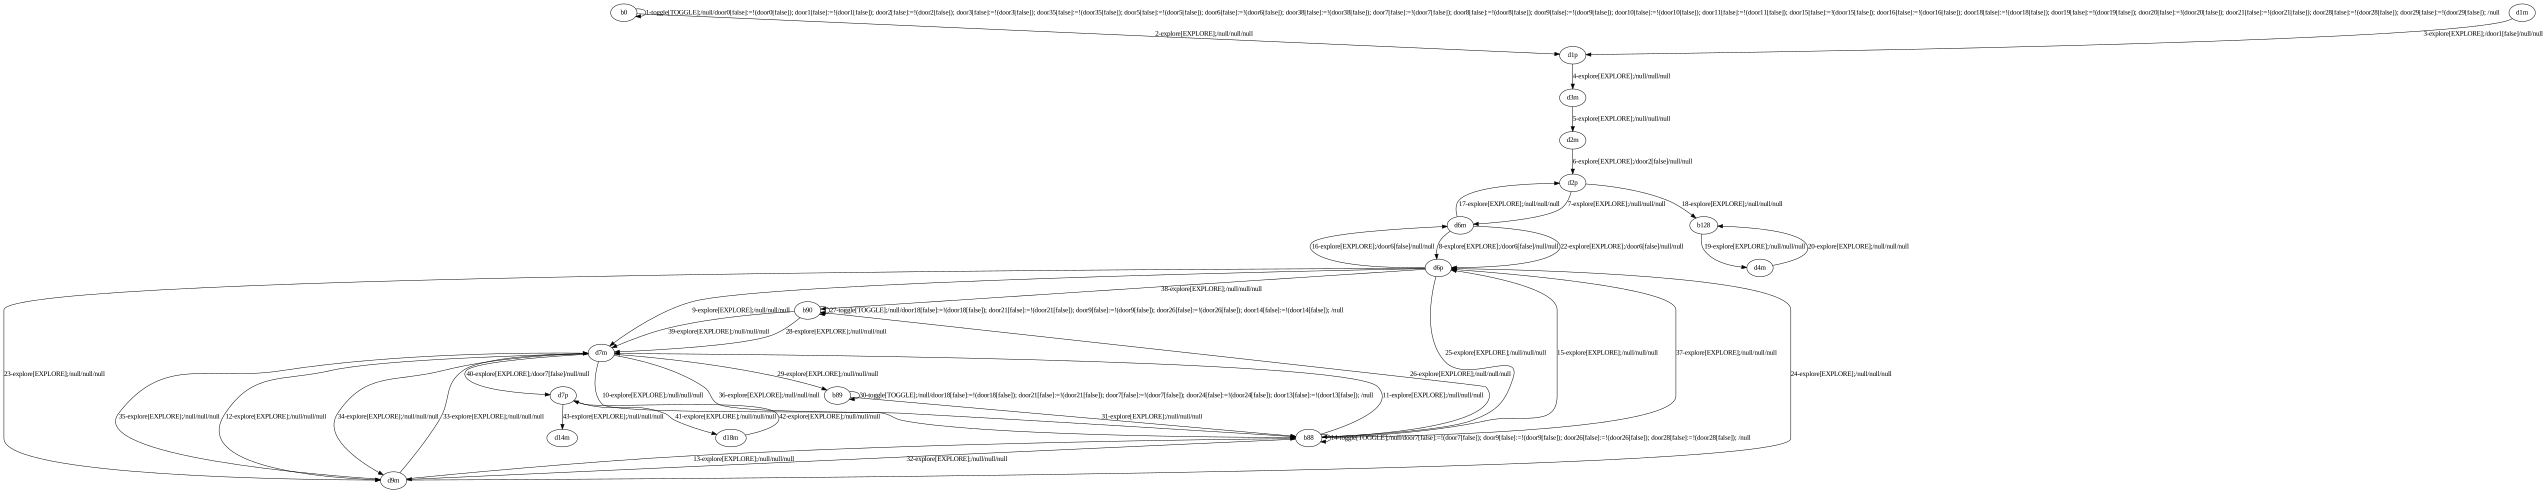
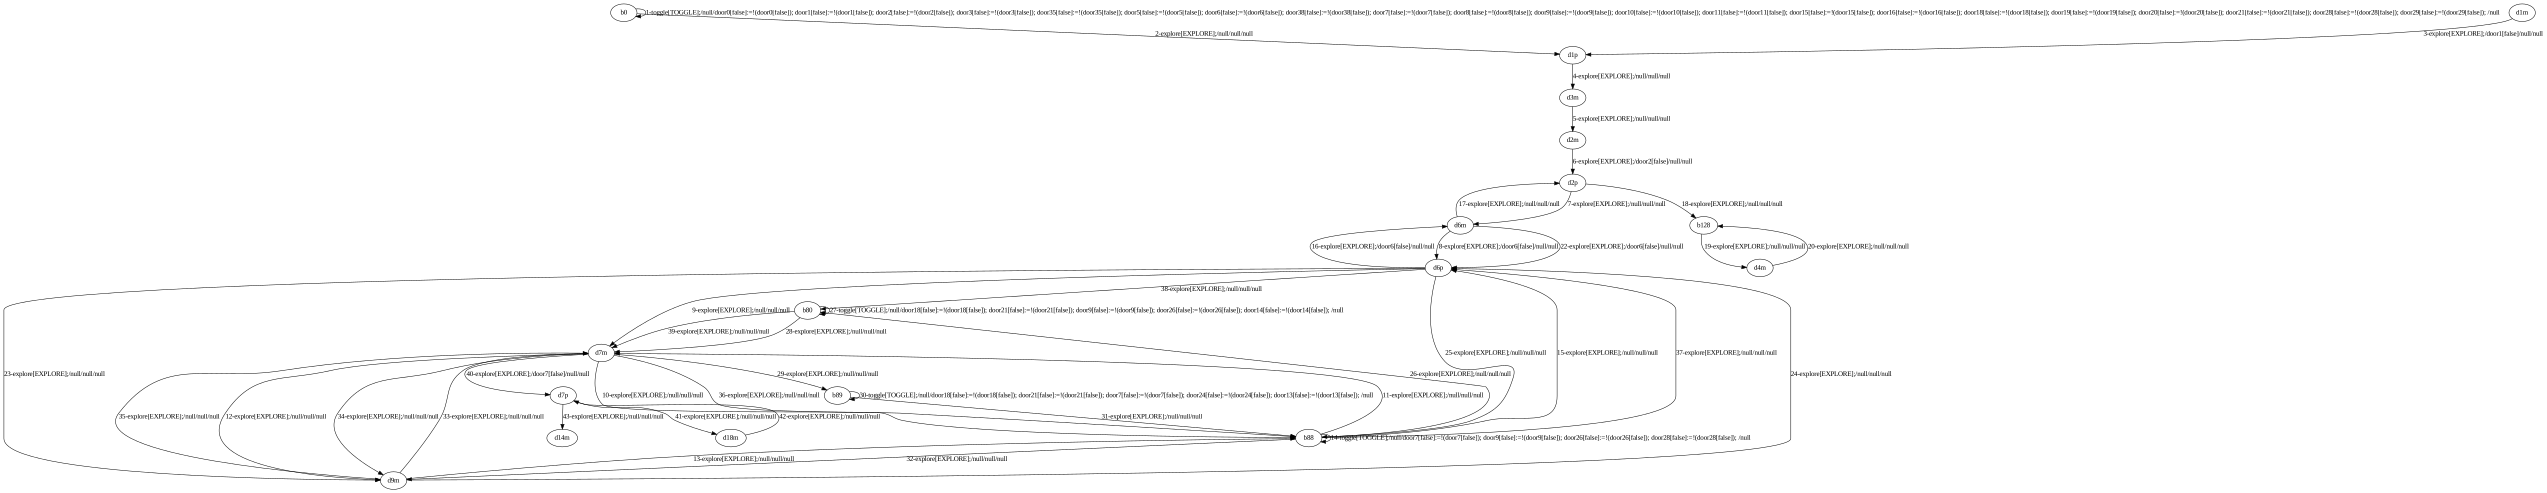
node "b90": label "b90" -> "b80"
